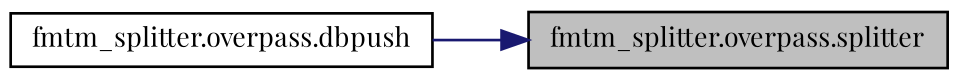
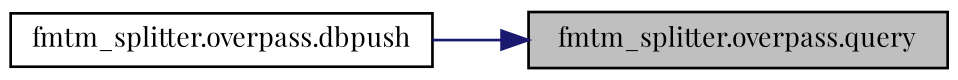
node "fmtm_splitter.overpass.splitter": label "fmtm_splitter.overpass.splitter" -> "fmtm_splitter.overpass.query"
